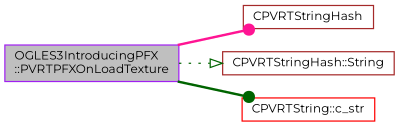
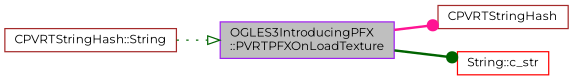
edge "OGLES3IntroducingPFX ::PVRTPFXOnLoadTexture" -> "CPVRTStringHash::String": reversed
node "CPVRTString::c_str": label "CPVRTString::c_str" -> "String::c_str"
